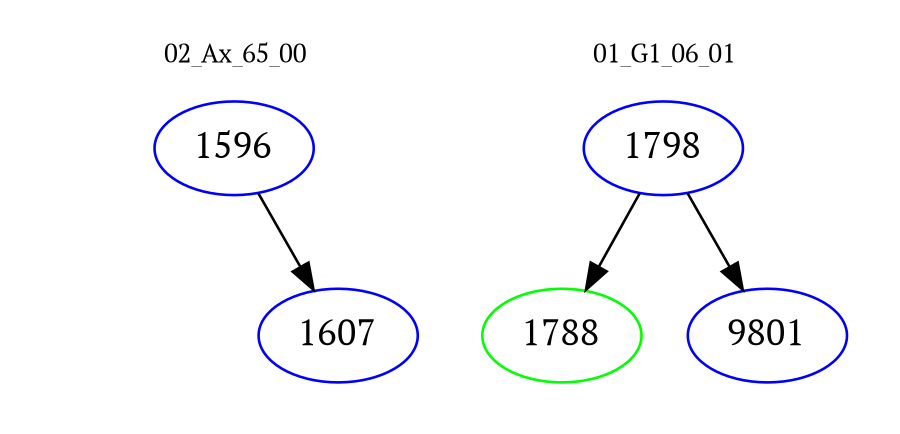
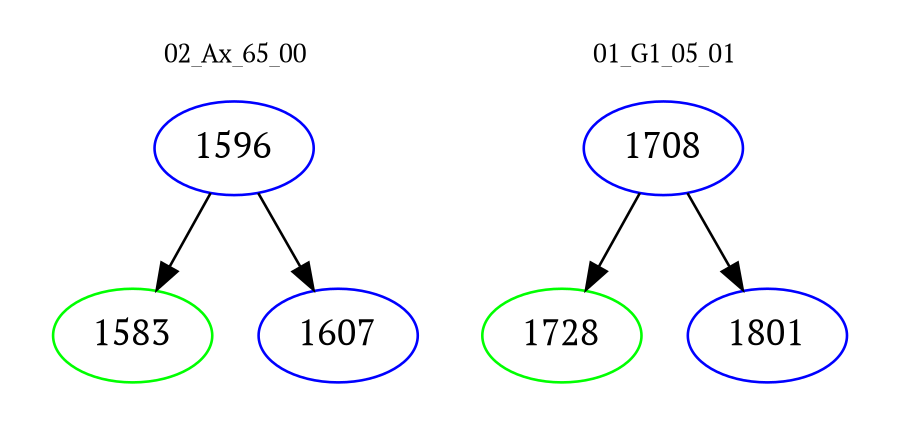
cluster "01_G1_06_01": label "01_G1_06_01" -> "01_G1_05_01"
node "1798": label "1798" -> "1708"
node "1583": added
node "1788": label "1788" -> "1728"
node "9801": label "9801" -> "1801"
